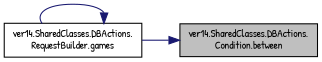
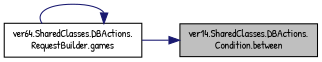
node "ver14.SharedClasses.DBActions. RequestBuilder.games": label "ver14.SharedClasses.DBActions. RequestBuilder.games" -> "ver64.SharedClasses.DBActions. RequestBuilder.games"
